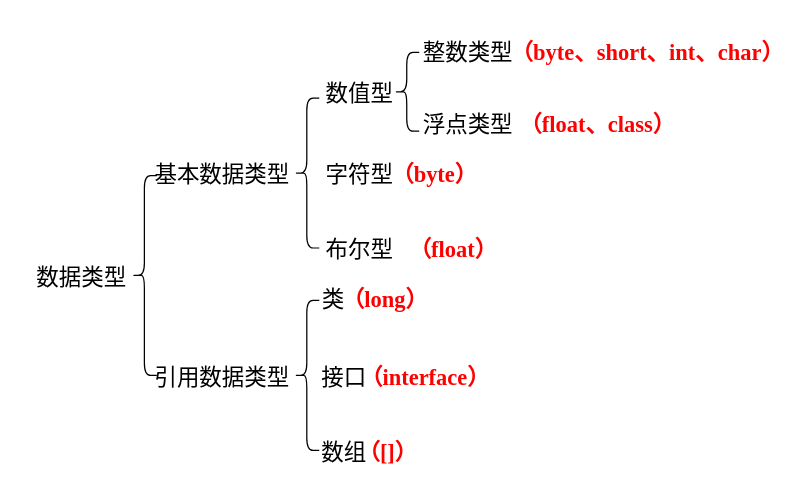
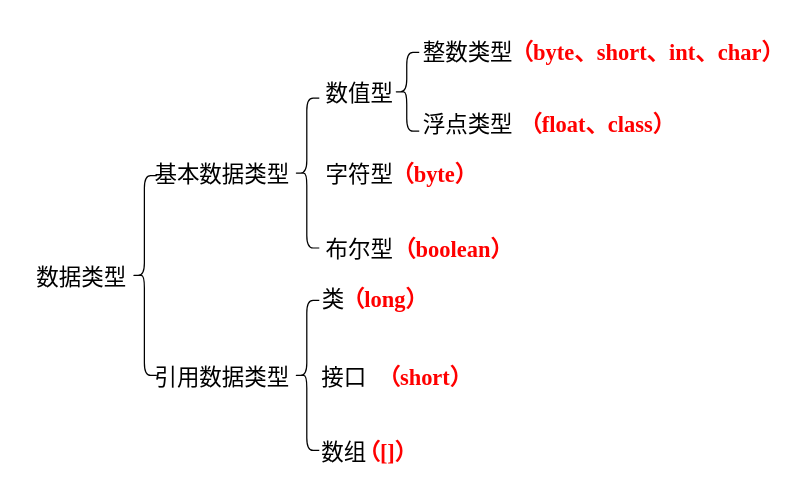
node "（float）": label "（float）" -> "（boolean）"
node "（interface）": label "（interface）" -> "（short）"
